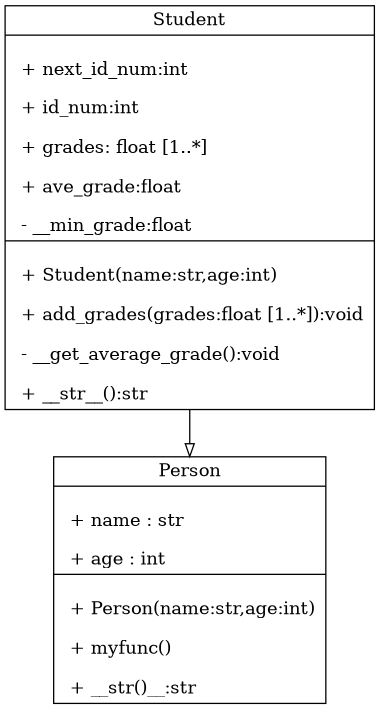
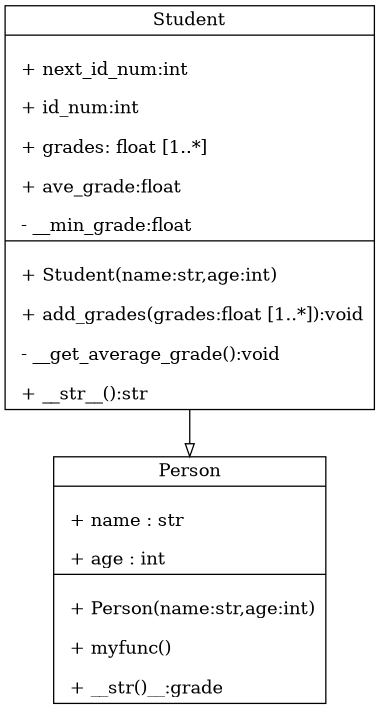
node "Person": text "+ __str()__:str" -> "+ __str()__:grade"
